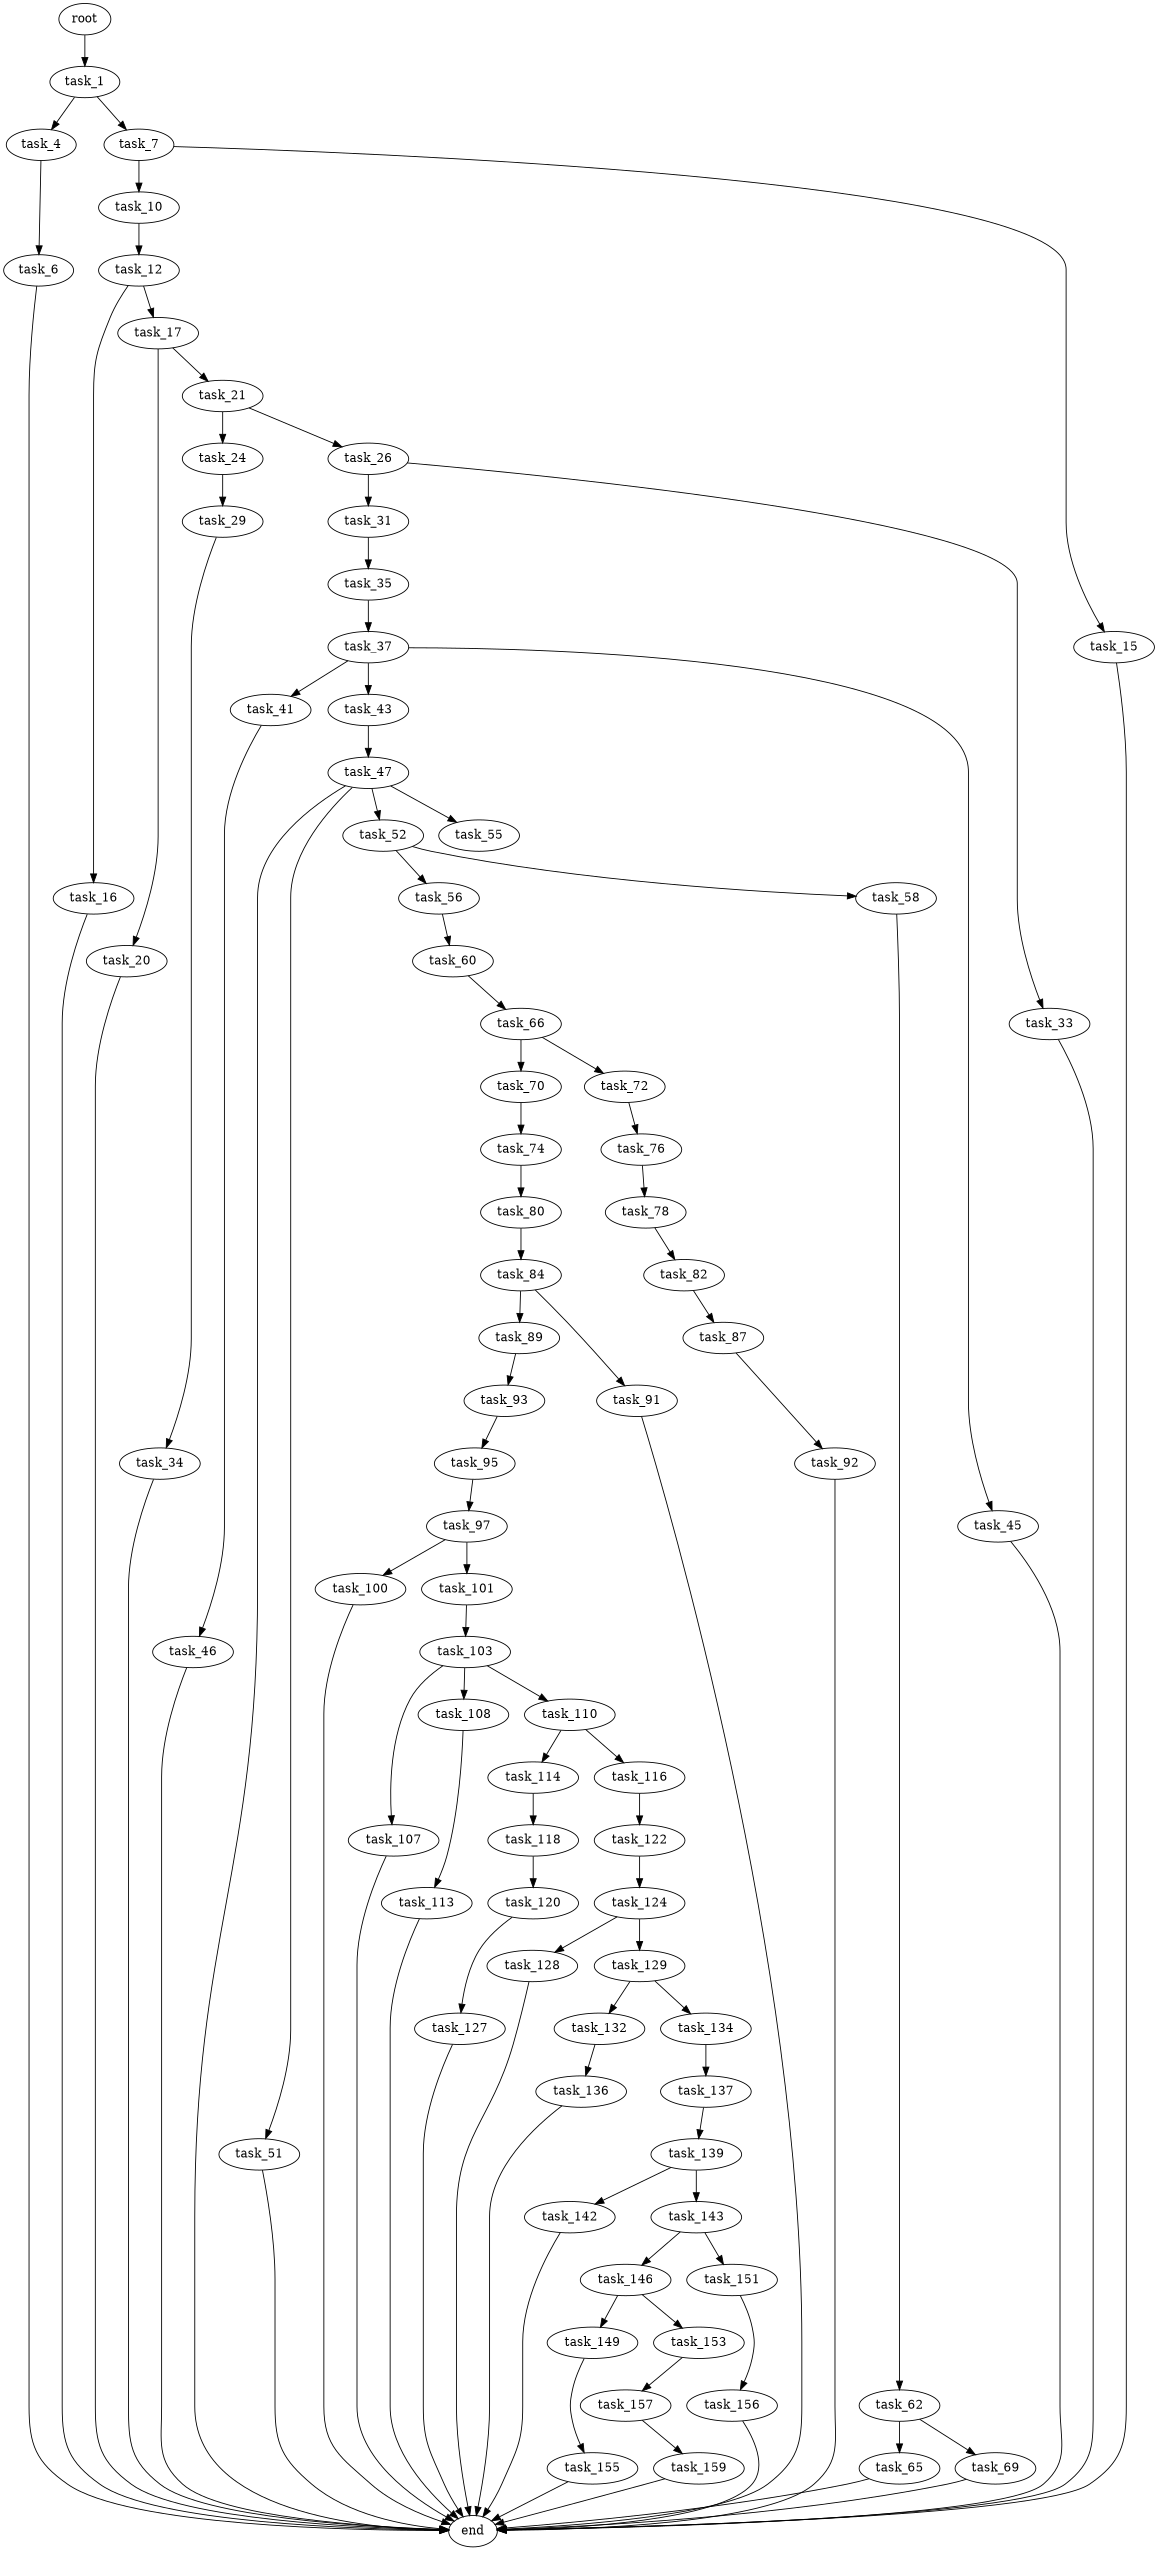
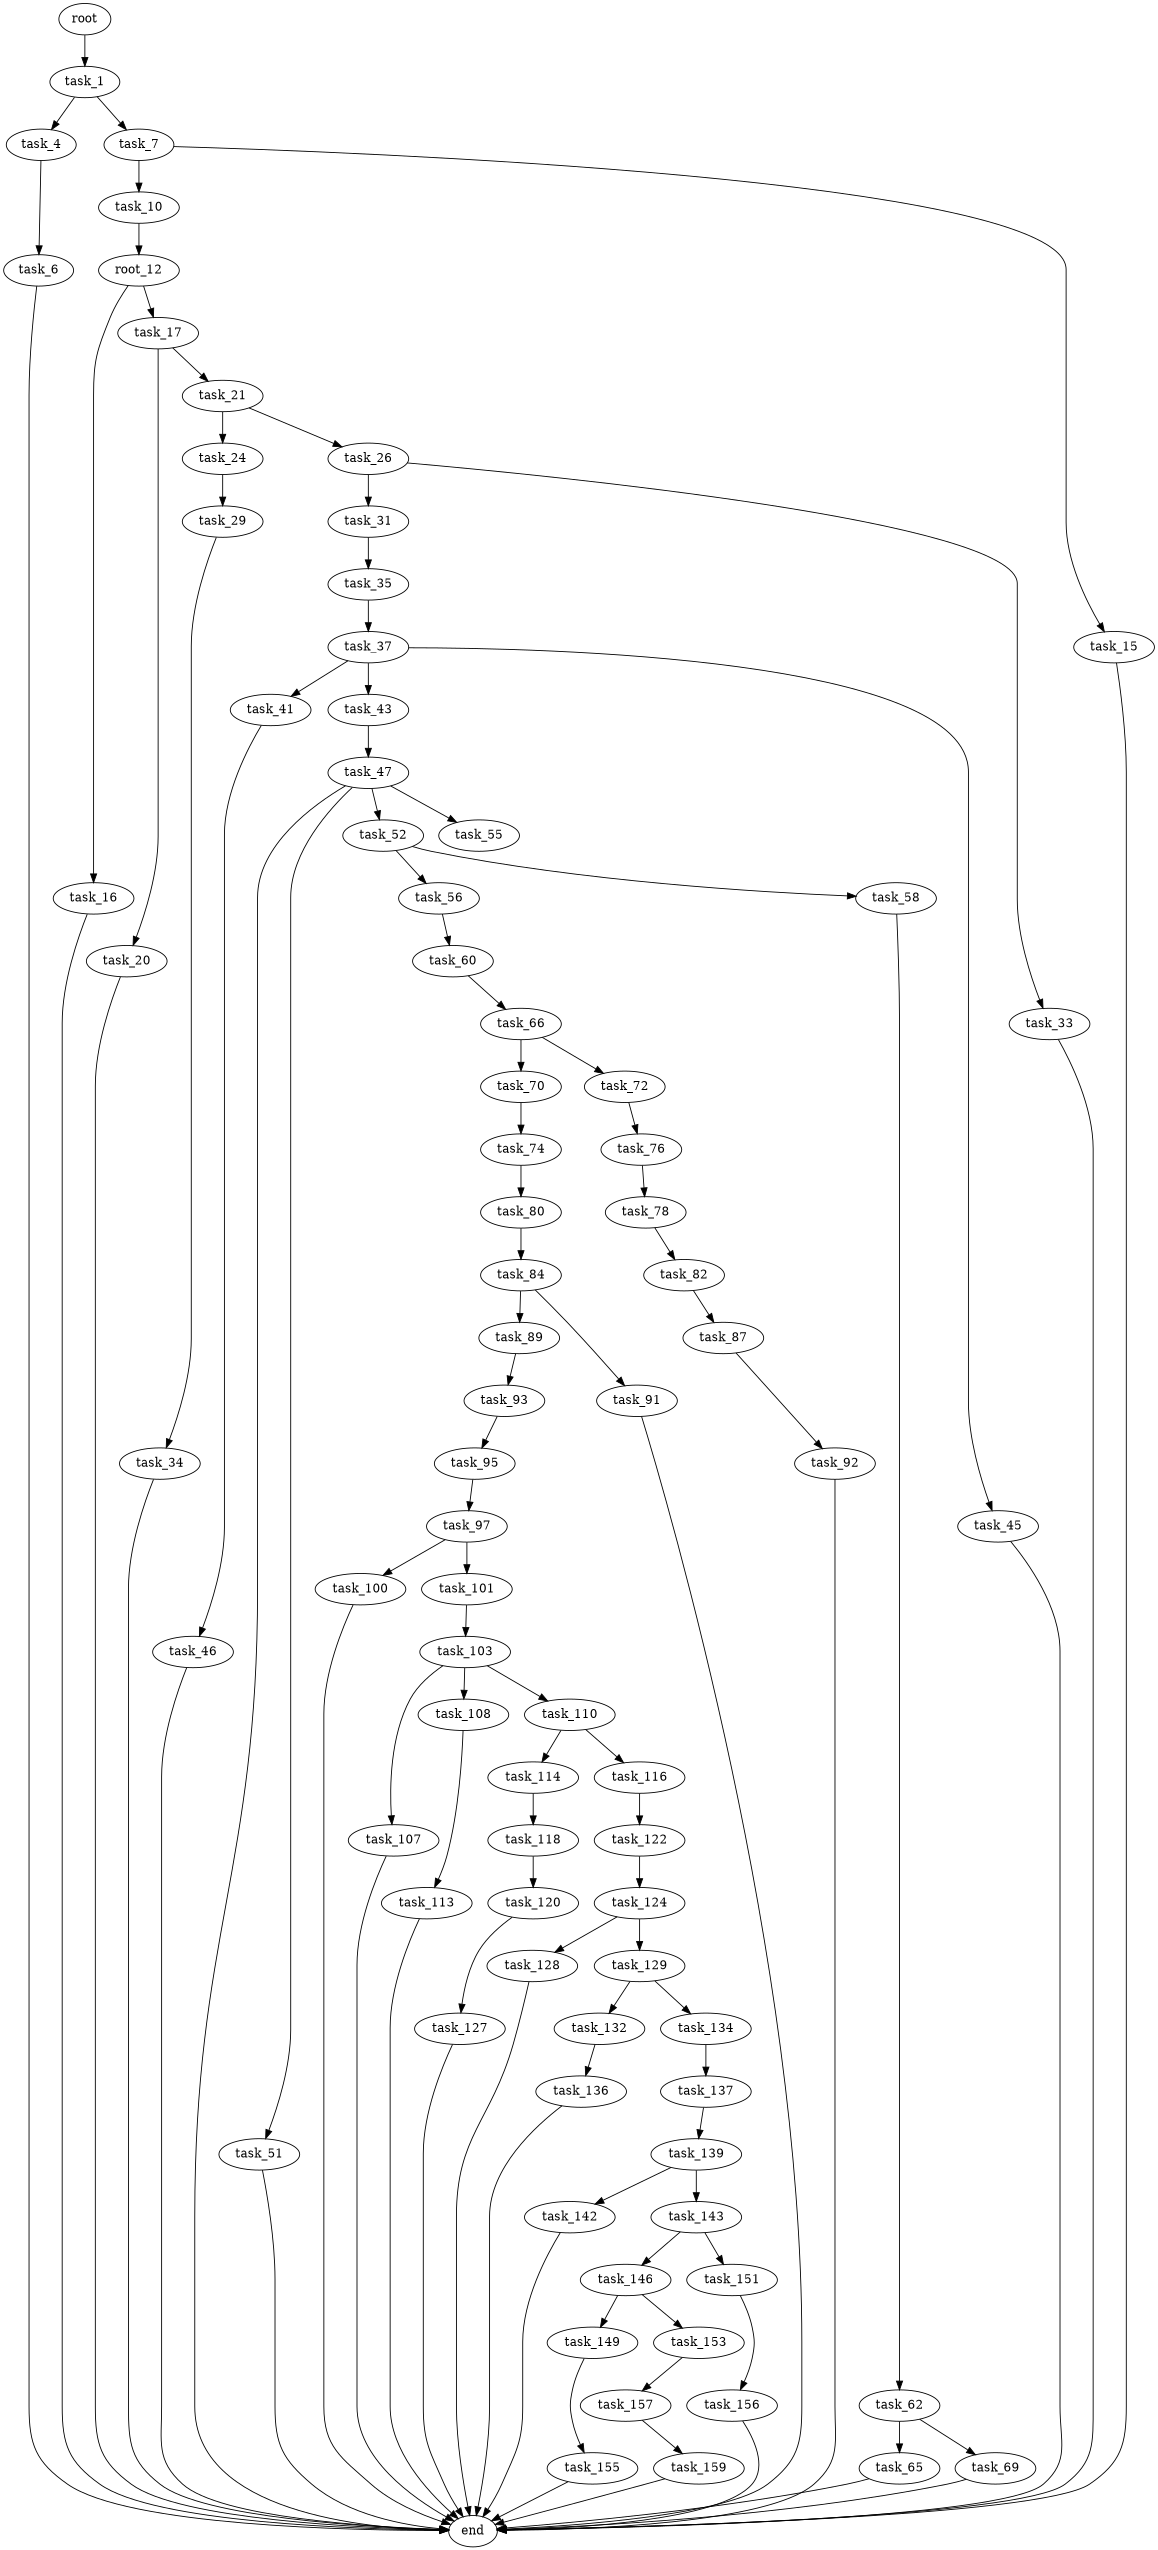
node "task_12": label "task_12" -> "root_12"
